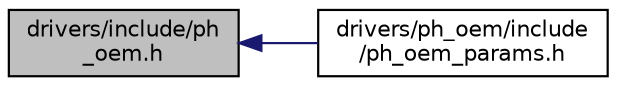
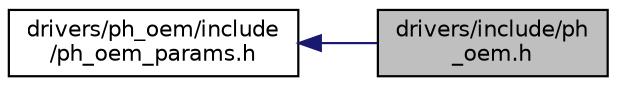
edge "drivers/ph_oem/include /ph_oem_params.h" -> "drivers/include/ph _oem.h": reversed
